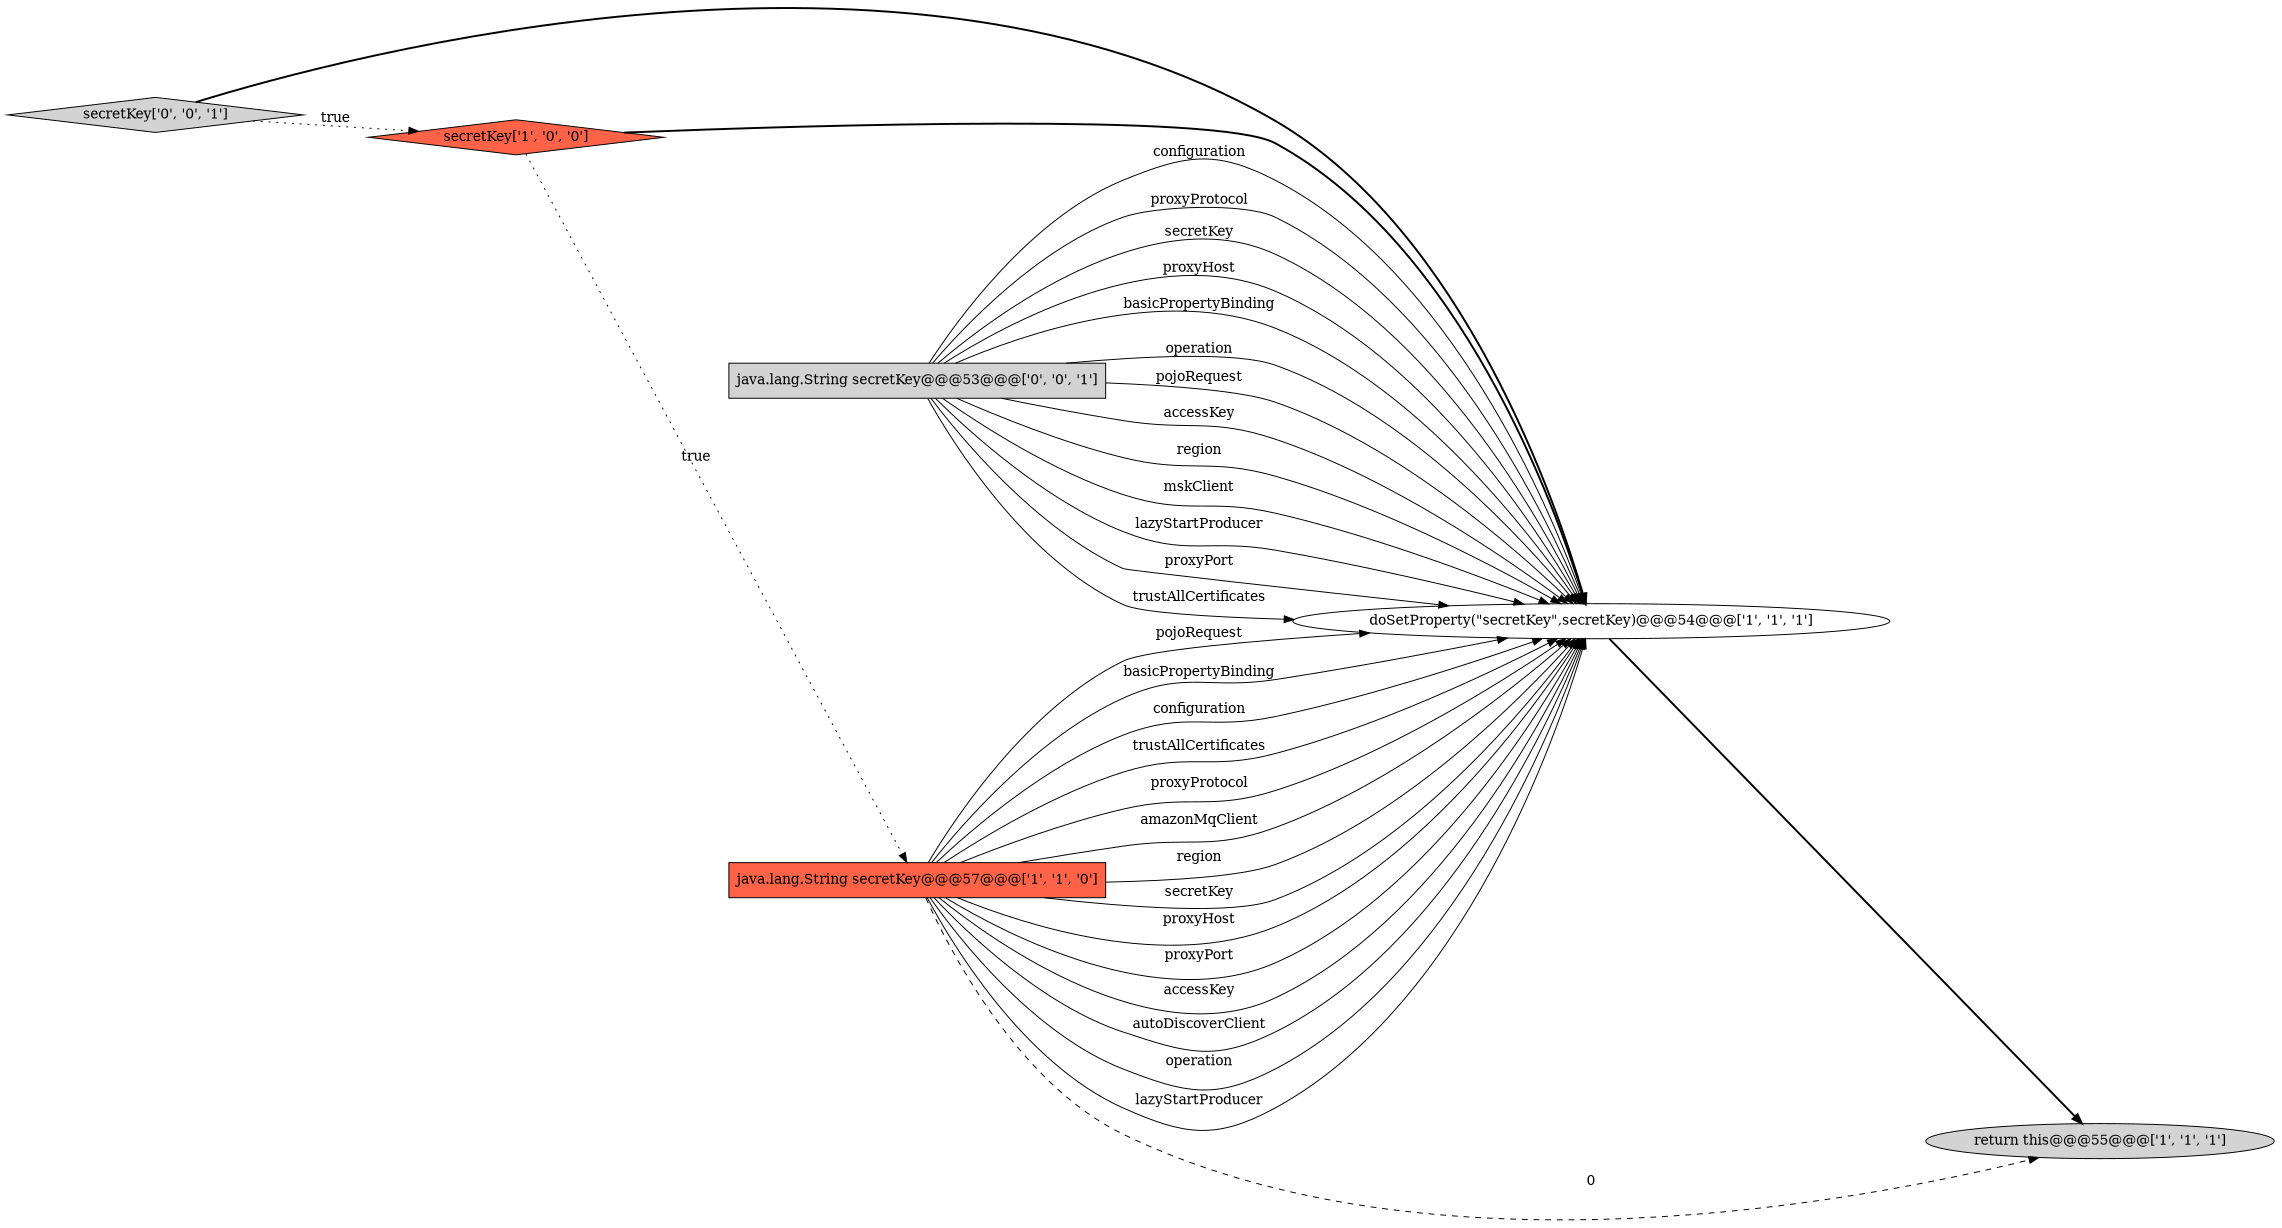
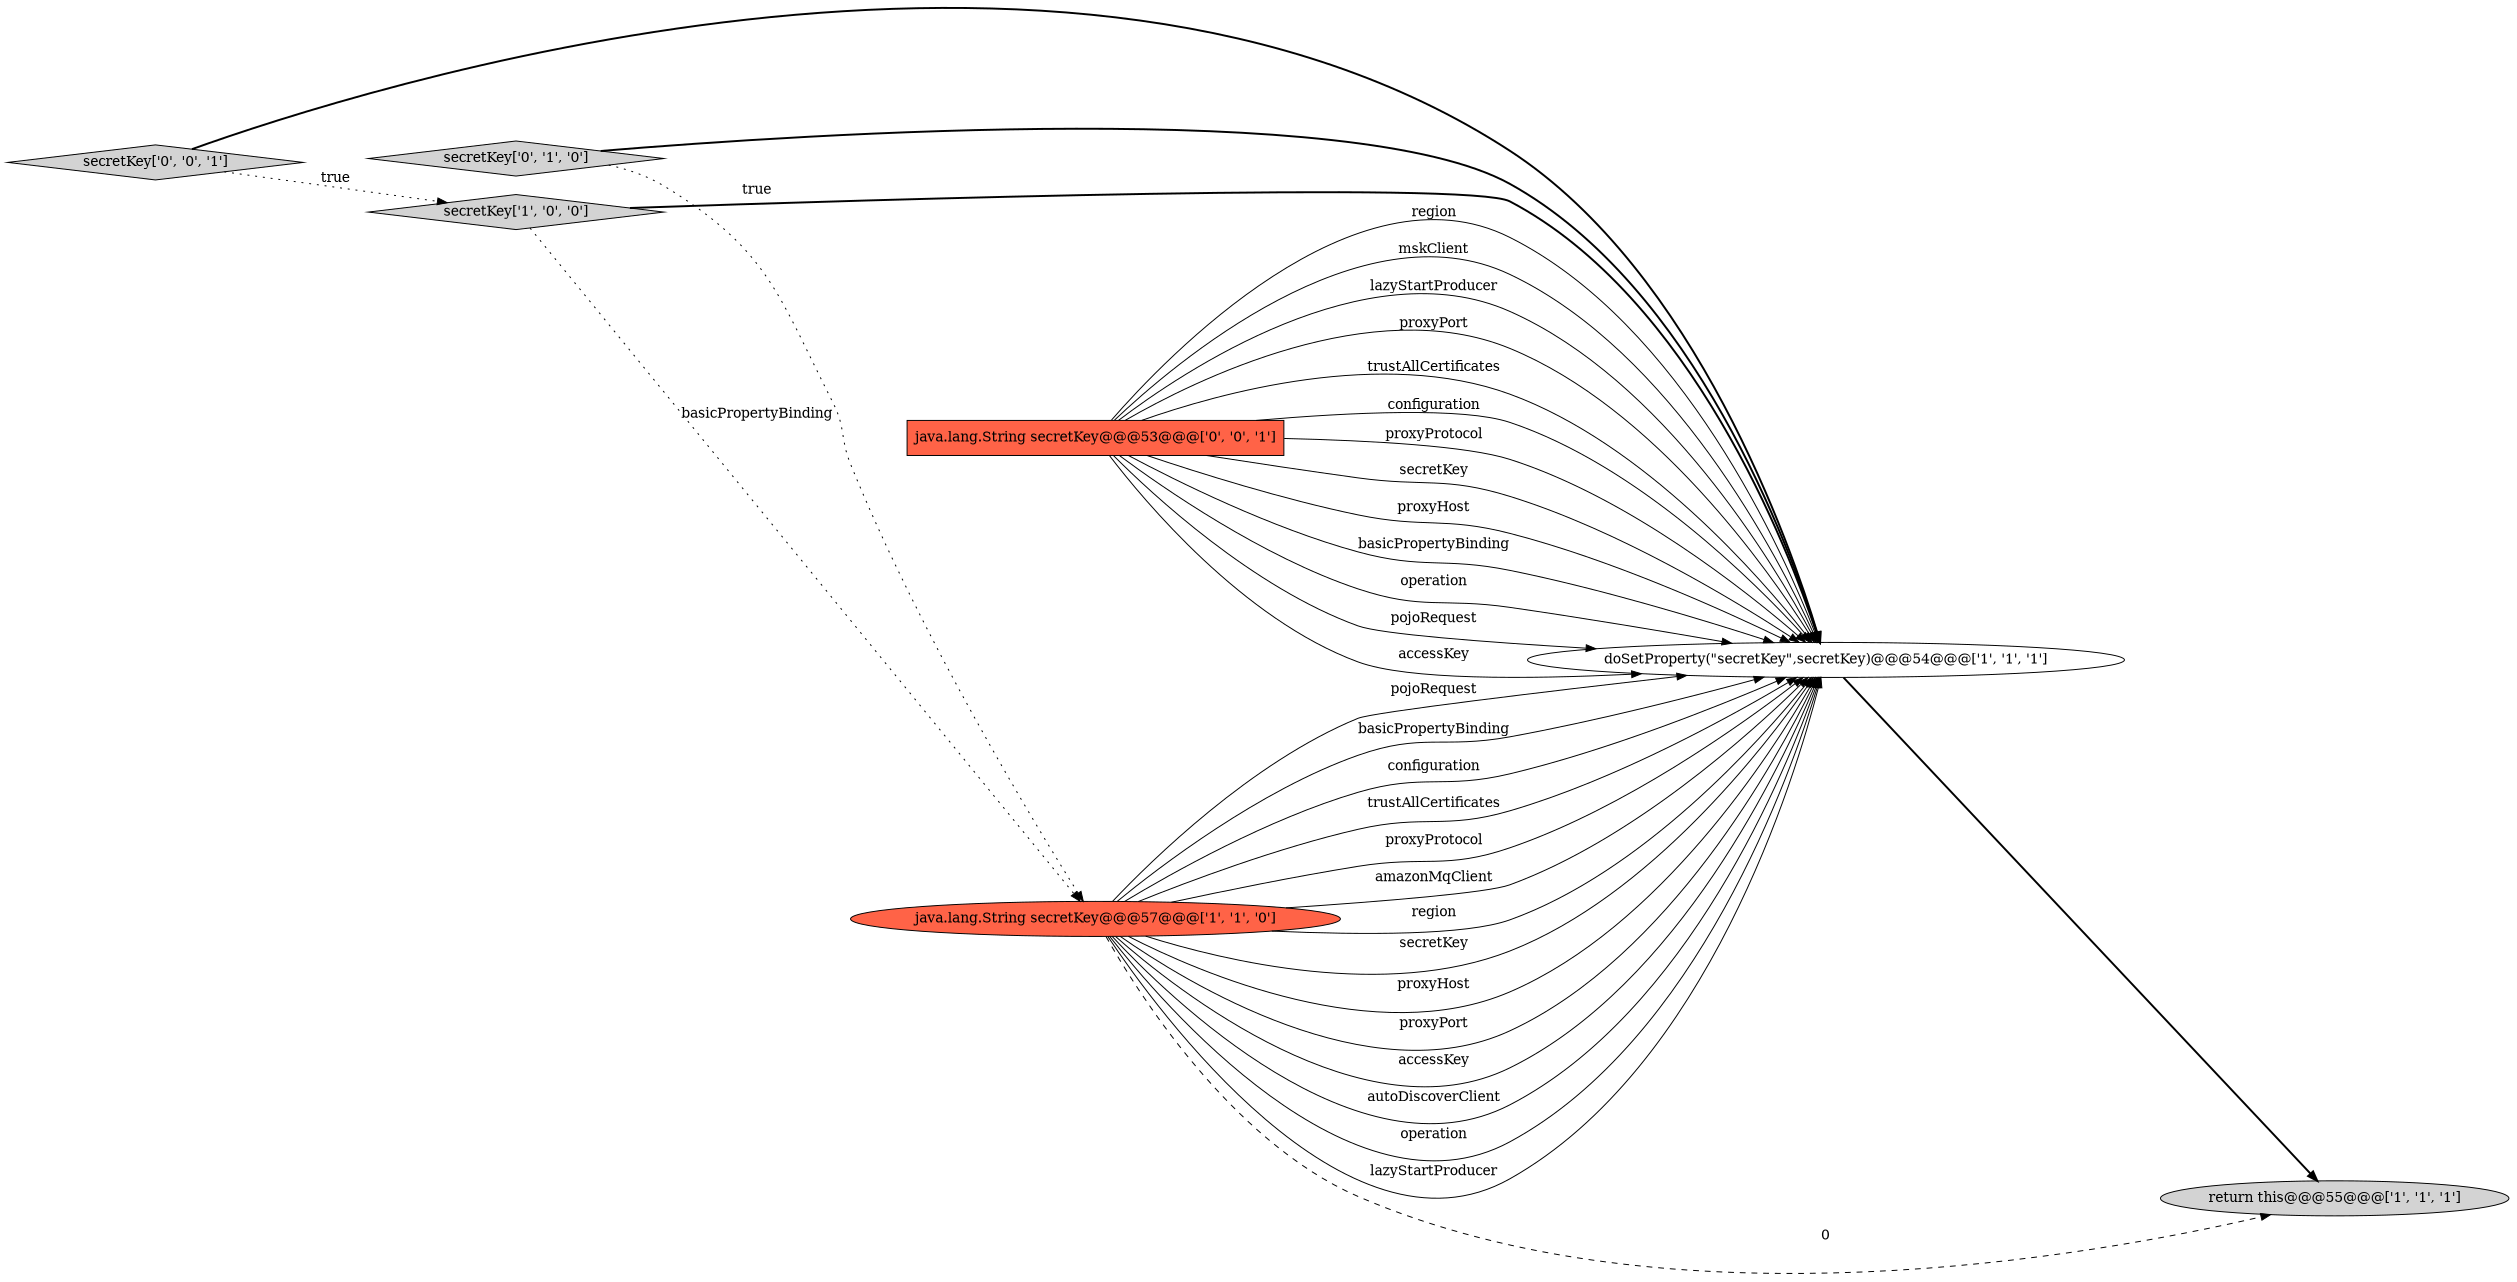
node "secretKey['1', '0', '0']": fillcolor tomato -> lightgray
node "secretKey['0', '1', '0']": added
node "java.lang.String secretKey@@@53@@@['0', '0', '1']": fillcolor lightgray -> tomato
edge "secretKey['1', '0', '0']" -> "java.lang.String secretKey@@@57@@@['1', '1', '0']": label "true" -> "basicPropertyBinding"
node "java.lang.String secretKey@@@57@@@['1', '1', '0']": shape box -> ellipse
